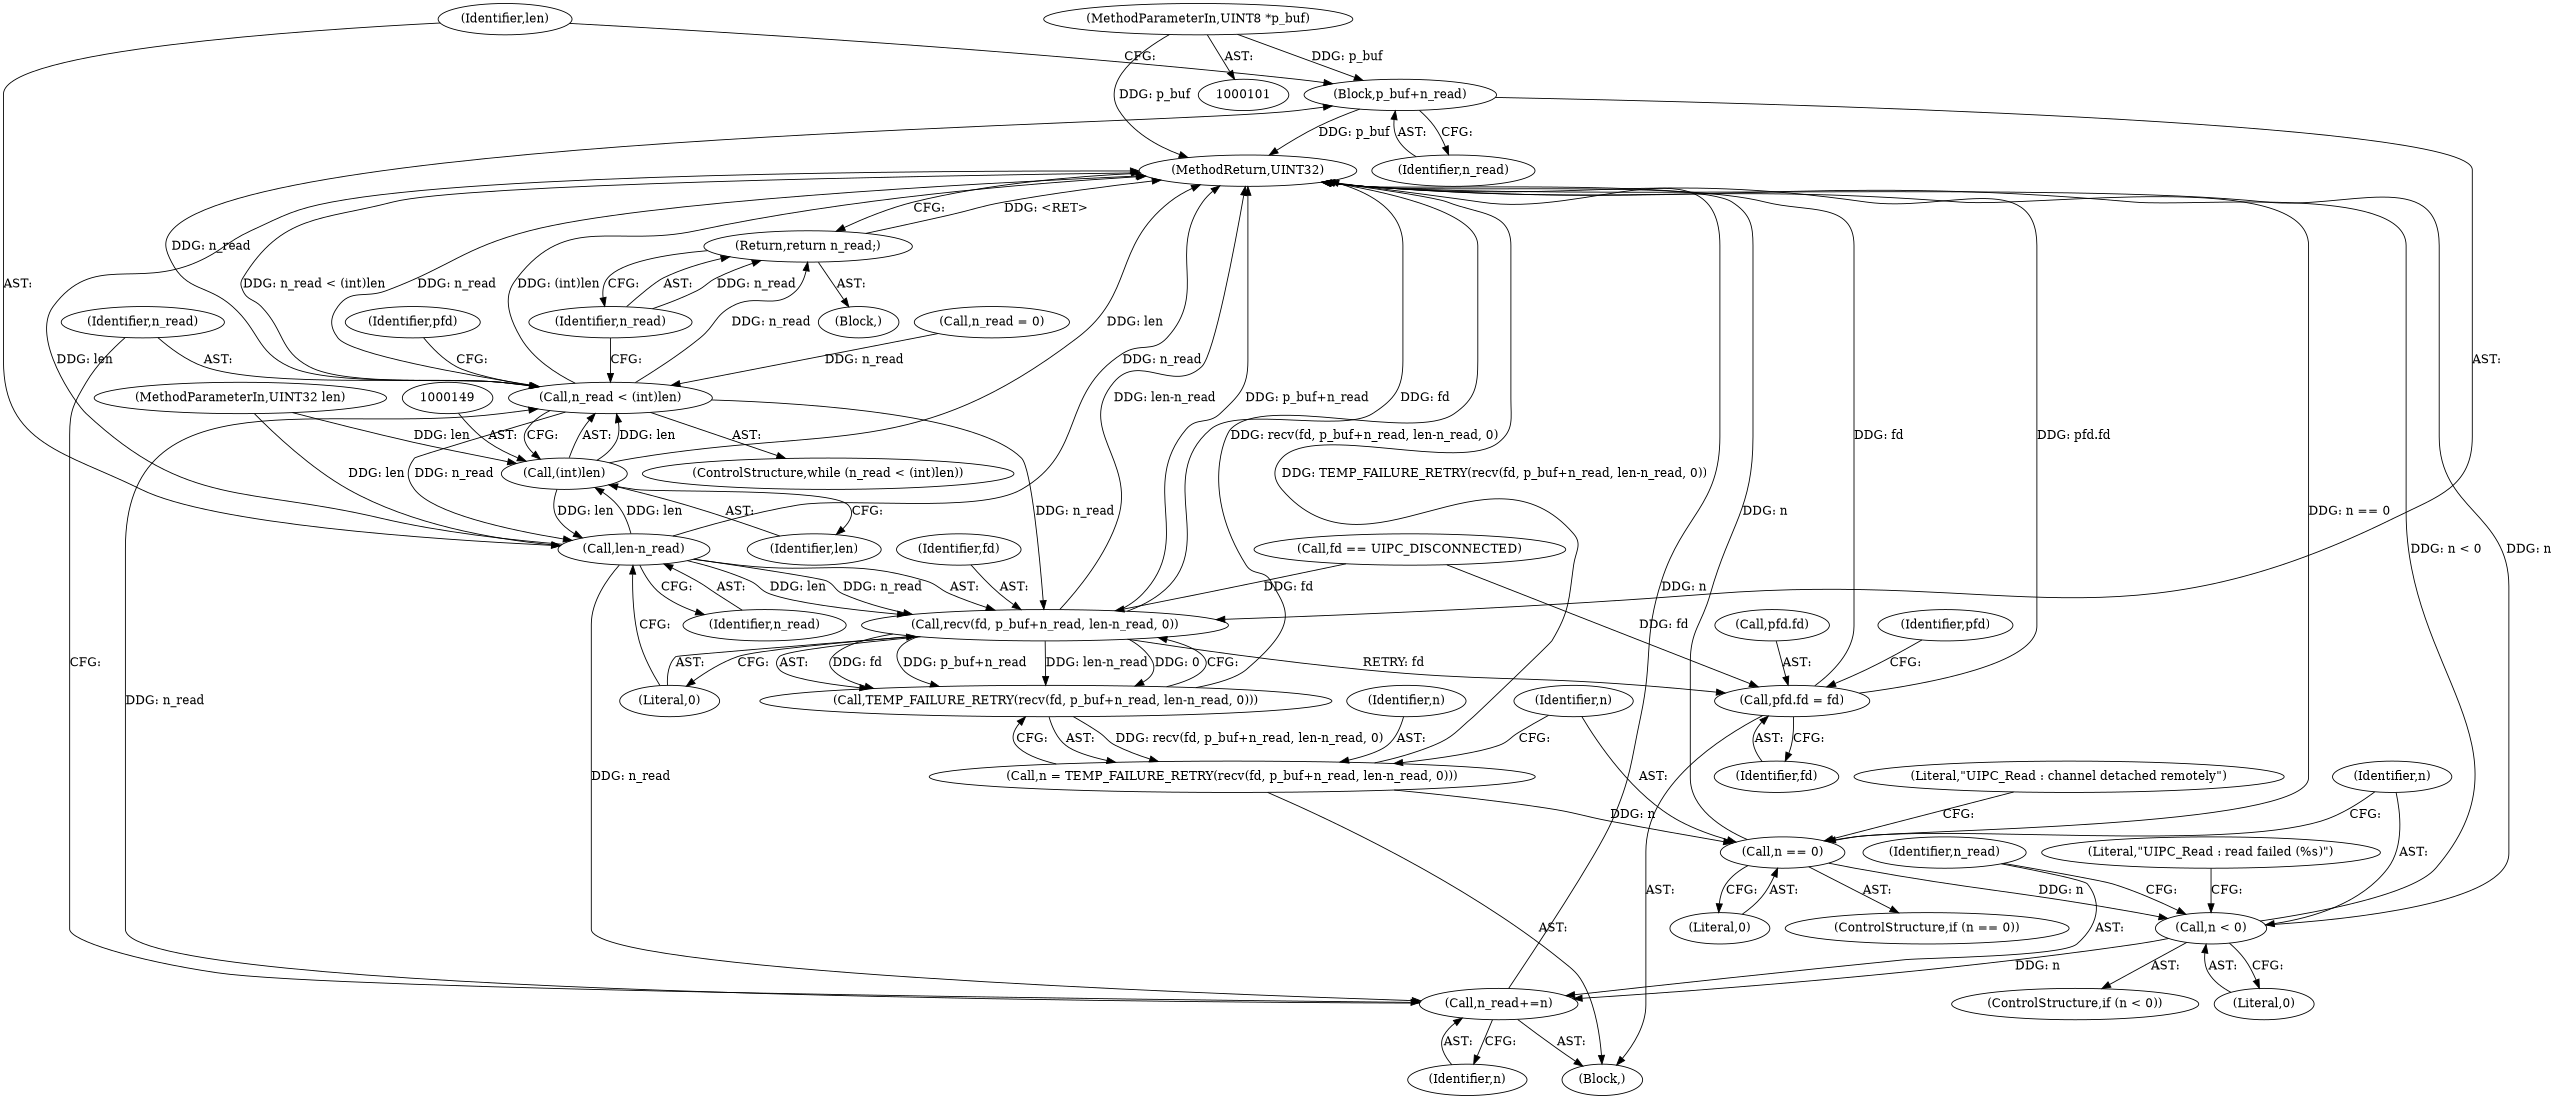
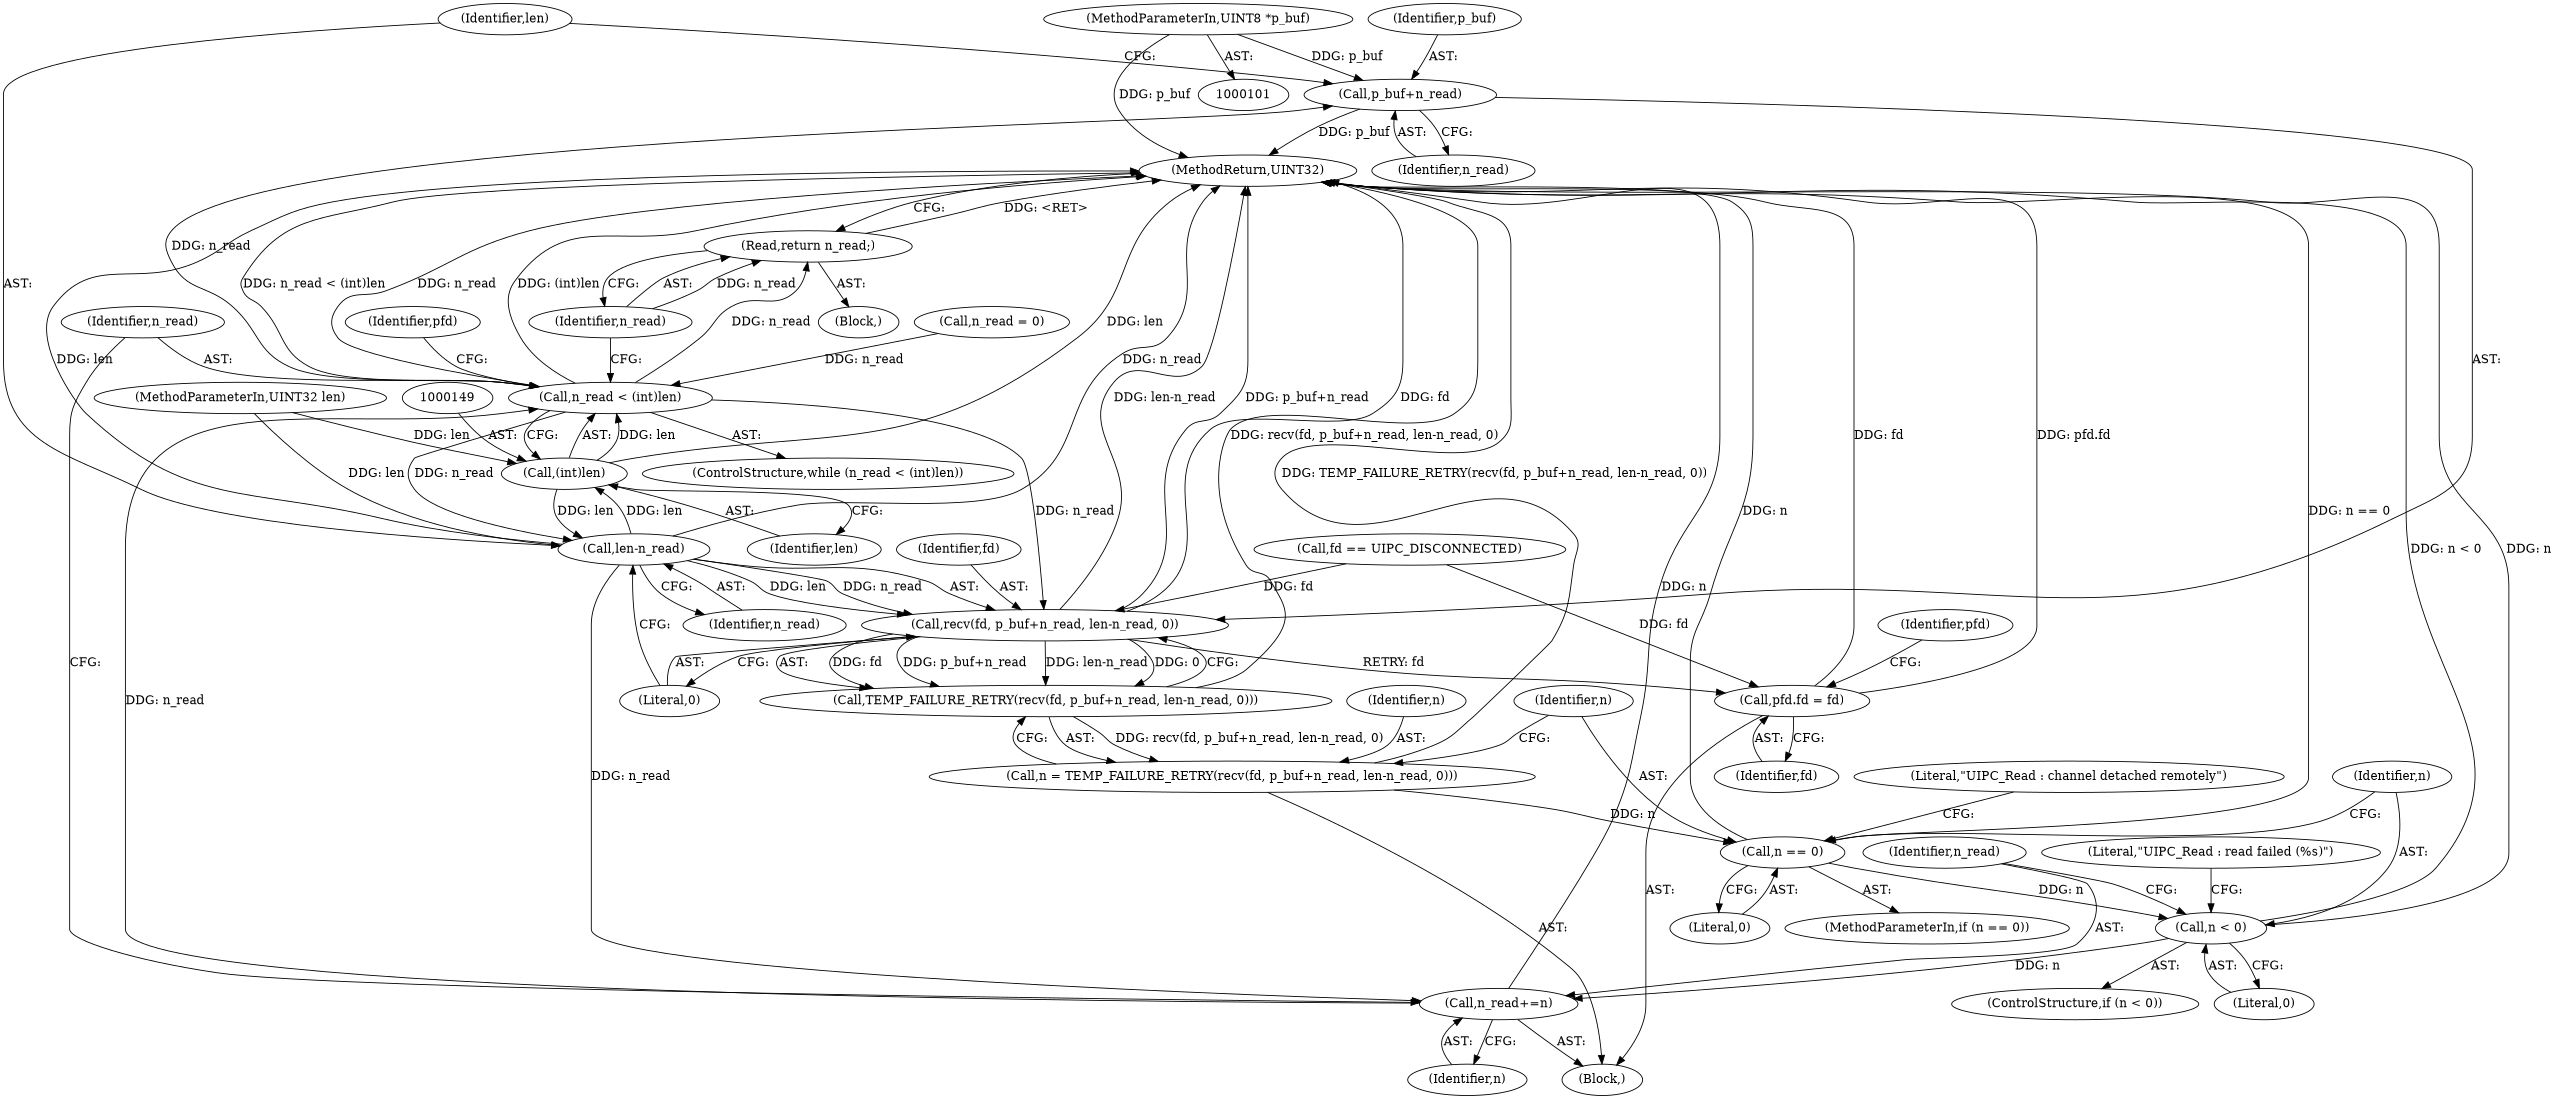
node "(Identifier,p_buf)": added
node "(Block,p_buf+n_read)": label "(Block,p_buf+n_read)" -> "(Call,p_buf+n_read)"
node "(Return,return n_read;)": label "(Return,return n_read;)" -> "(Read,return n_read;)"
node "(Call,pfd.fd)": removed
node "(ControlStructure,if (n == 0))": label "(ControlStructure,if (n == 0))" -> "(MethodParameterIn,if (n == 0))"
